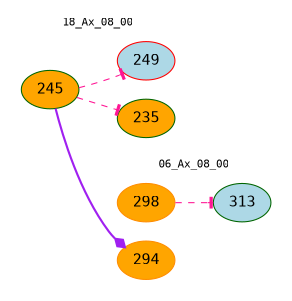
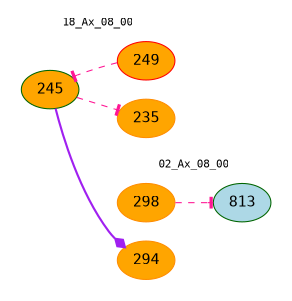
node "249": fillcolor lightblue -> orange
edge "245" -> "249": reversed
node "235": color darkgreen -> darkorange
cluster "06_Ax_08_00": label "06_Ax_08_00" -> "02_Ax_08_00"
node "313": label "313" -> "813"
